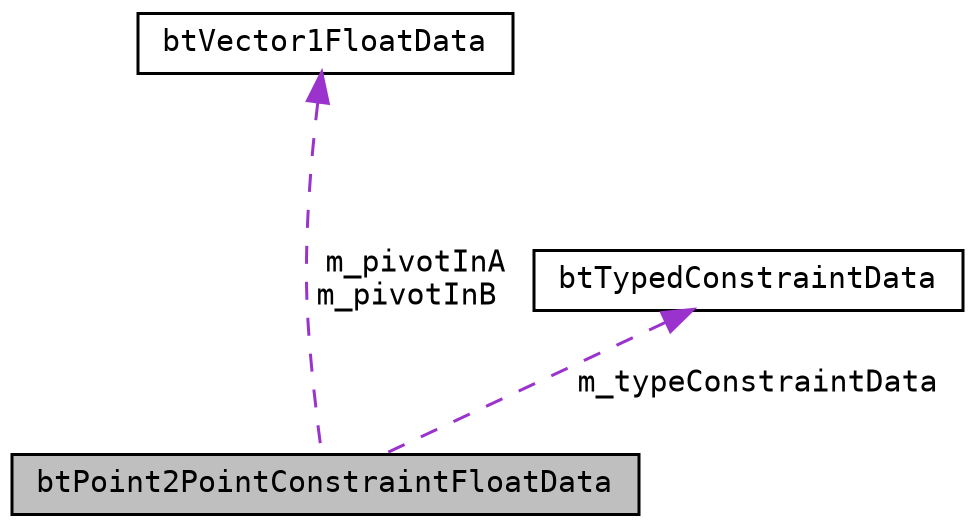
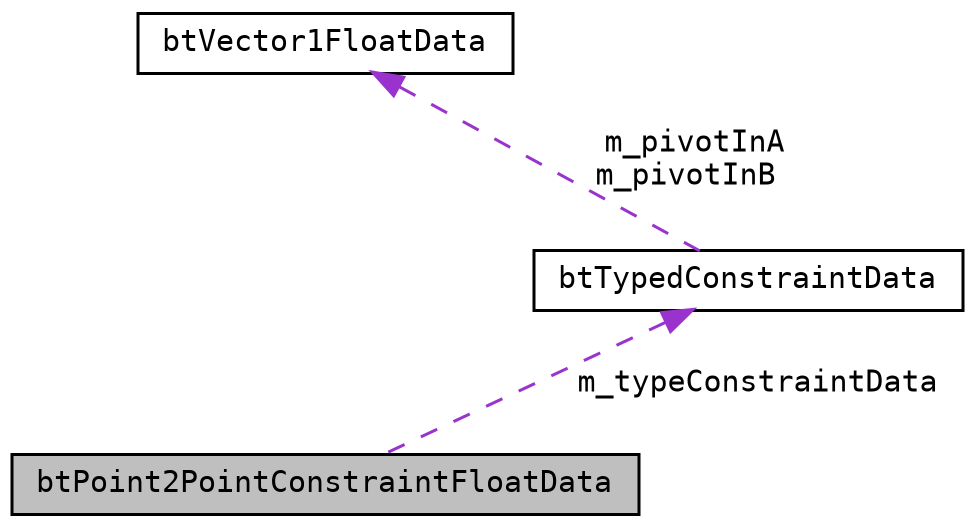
edge "btPoint2PointConstraintFloatData" -> "btVector1FloatData": now "btTypedConstraintData" -> "btVector1FloatData"
